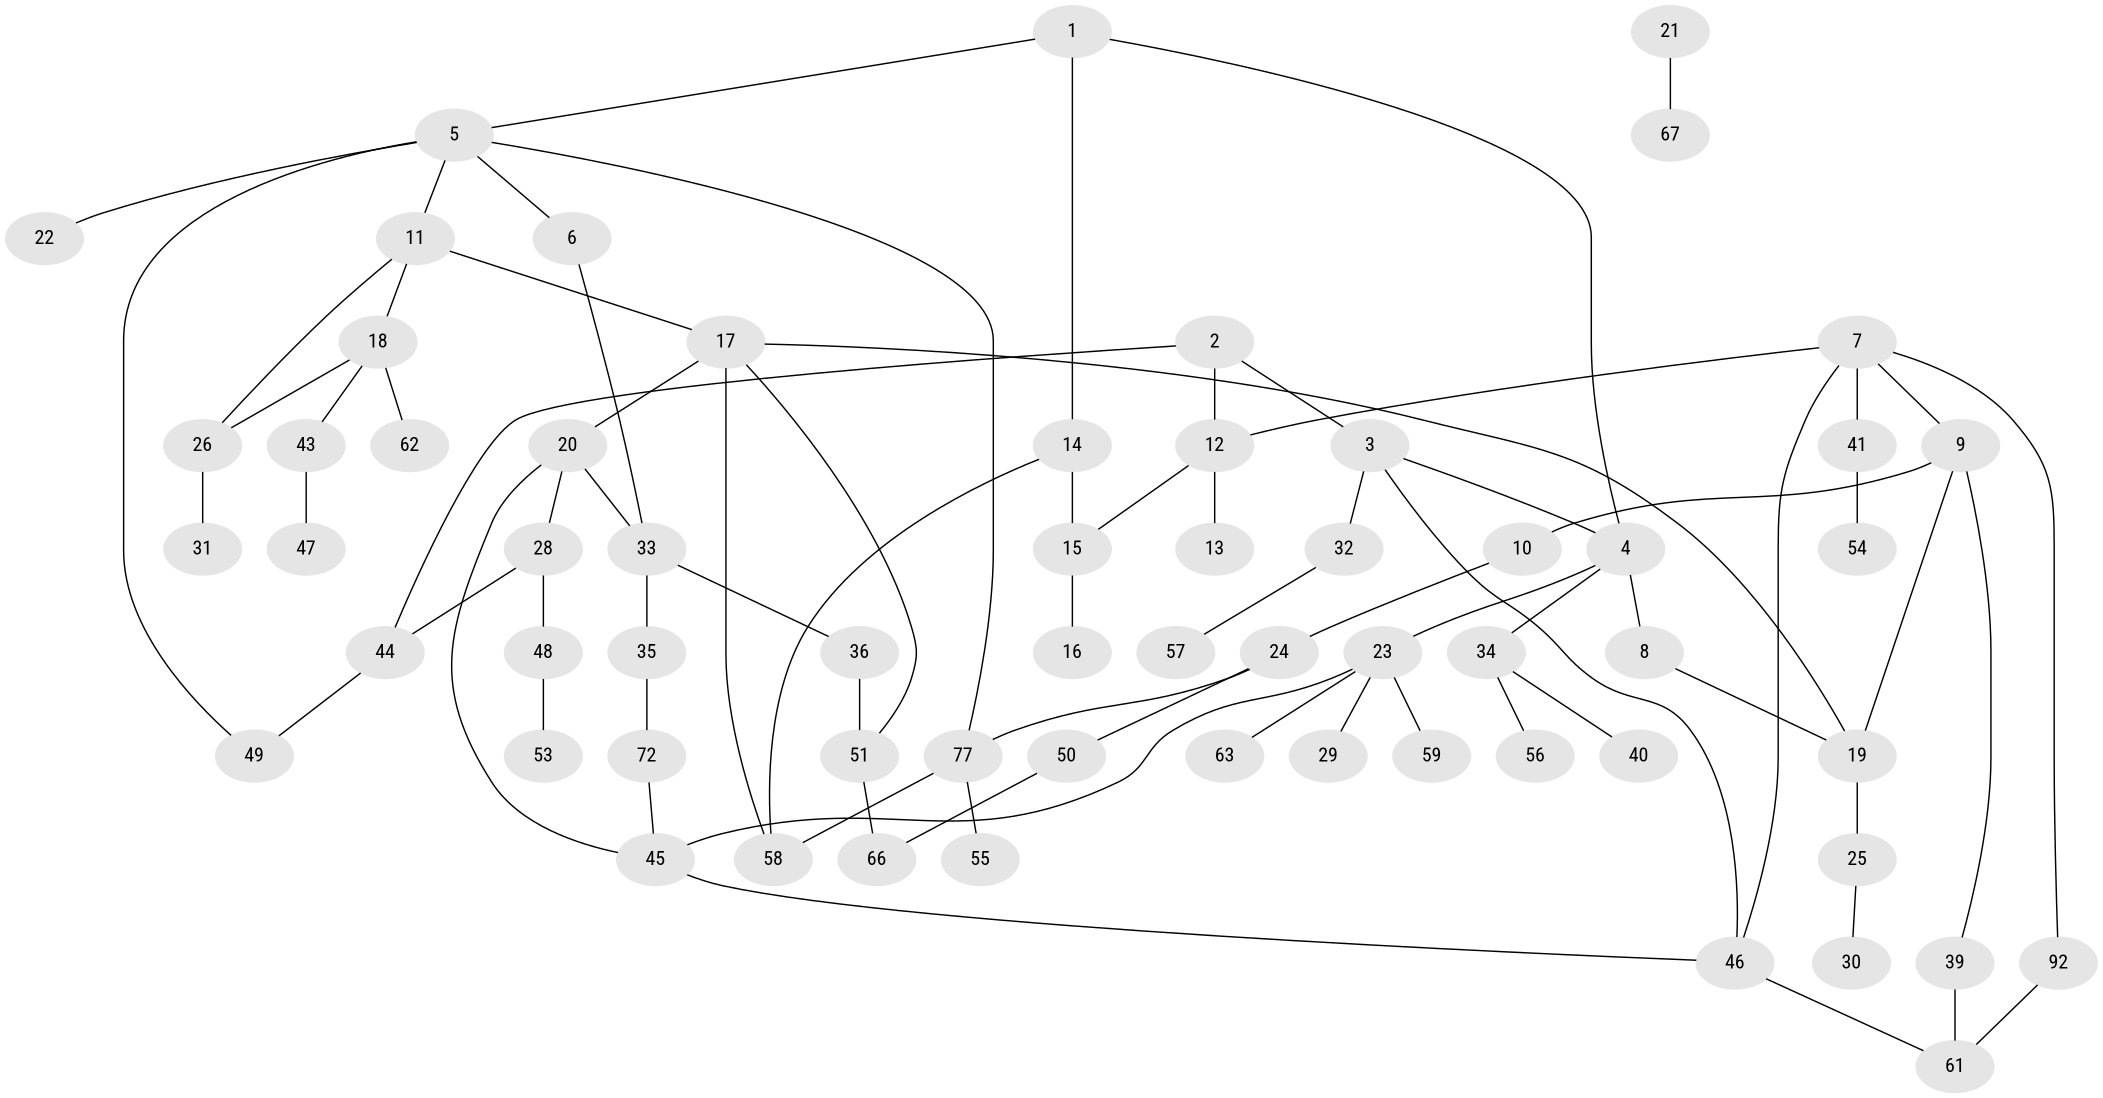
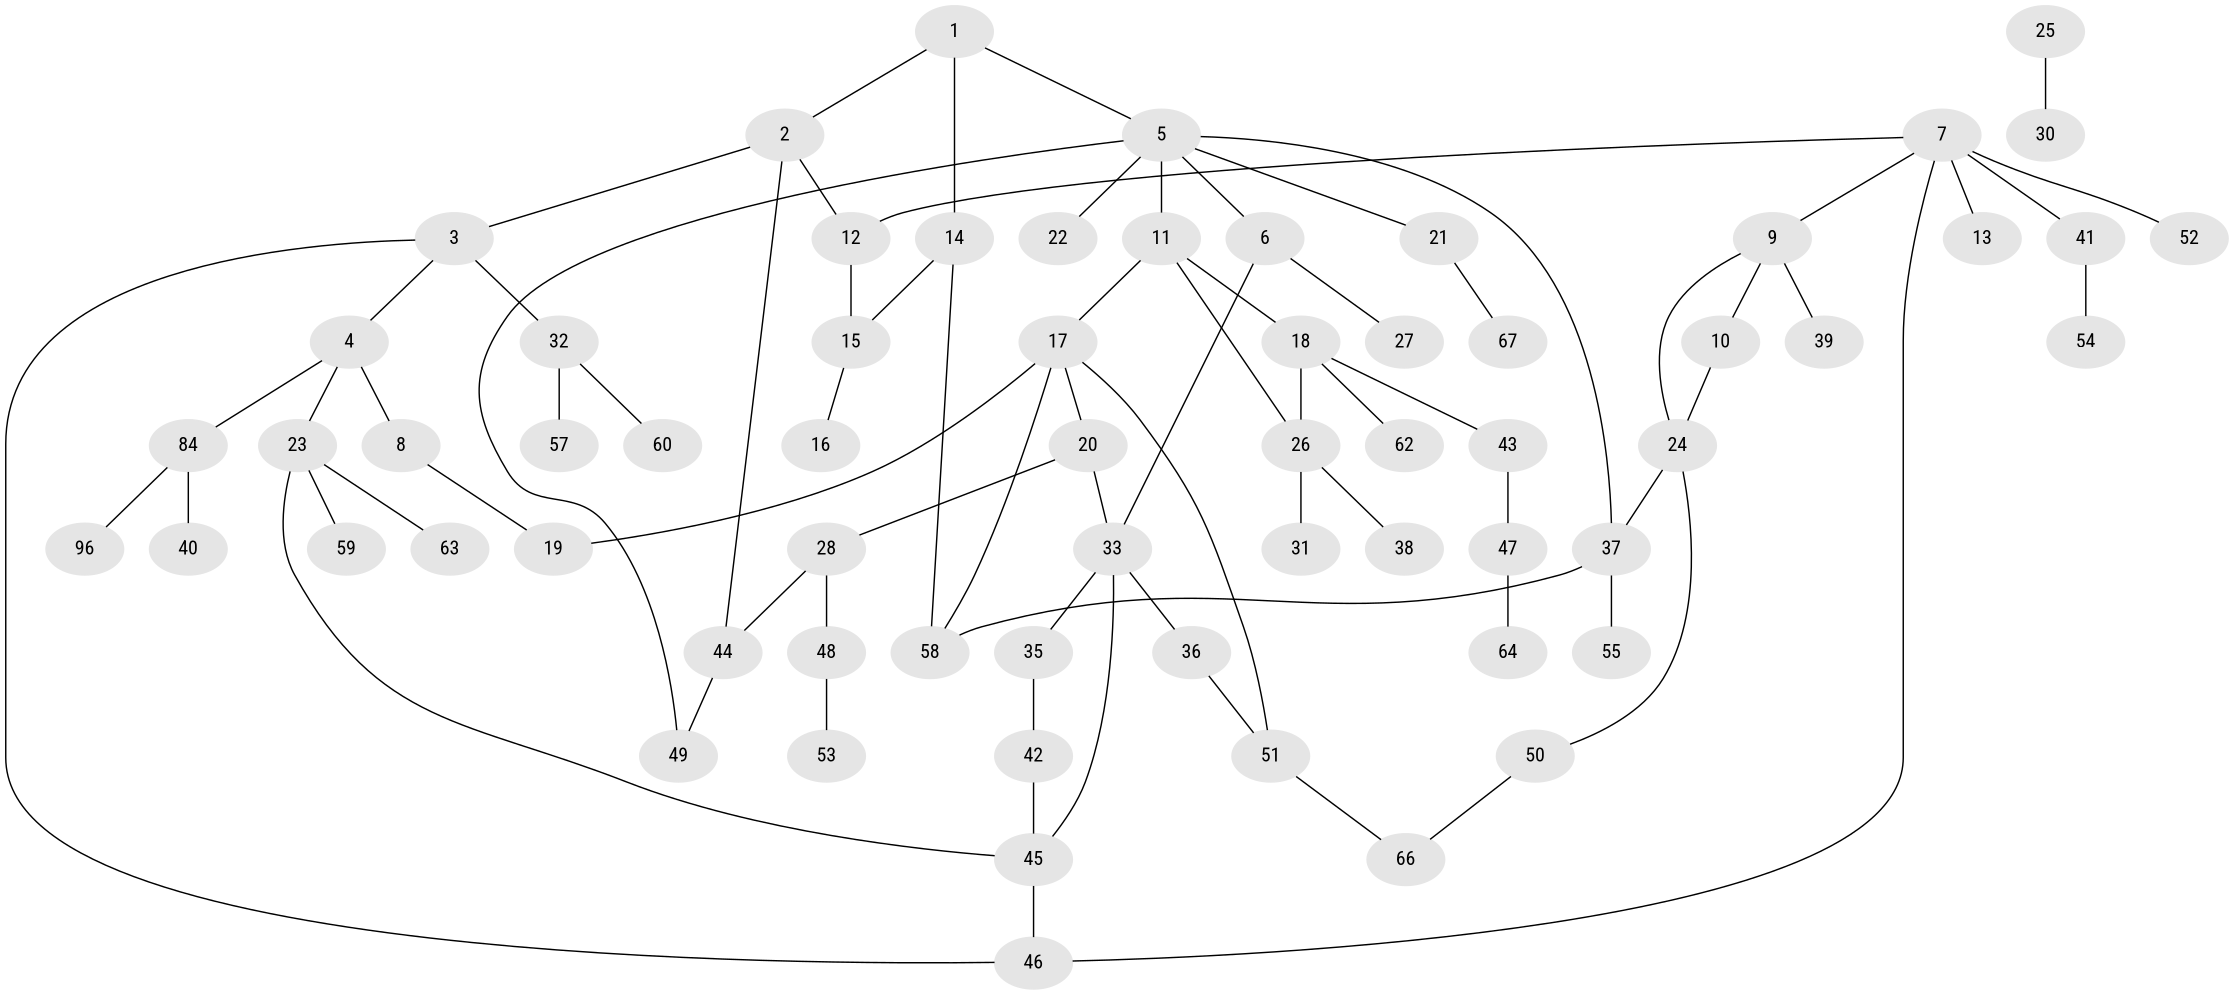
edge "1" -- "4": now "1" -- "2"
edge "5" -- "21": added
node "27": added
node "60": added
edge "12" -- "13": now "7" -- "13"
node "38": added
edge "9" -- "19": now "9" -- "24"
node "34": label "34" -> "84"
node "64": added
edge "20" -- "45": now "33" -- "45"
node "72": label "72" -> "42"
node "77": label "77" -> "37"
node "29": removed
node "56": label "56" -> "96"
edge "19" -- "25": removed
node "92": label "92" -> "52"
node "61": removed
